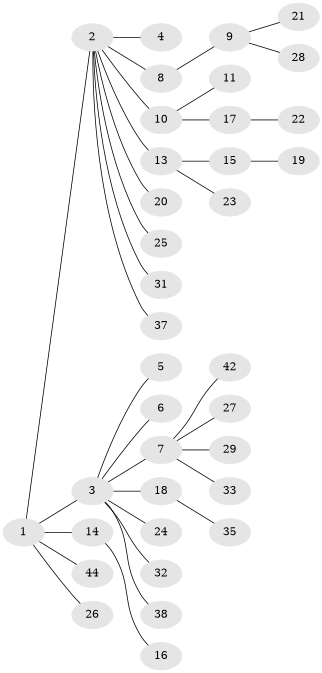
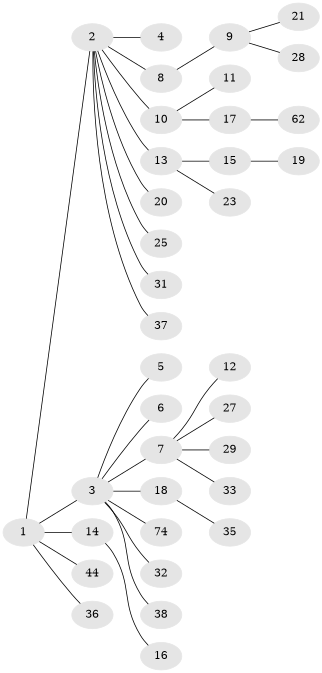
node "22": label "22" -> "62"
node "42": label "42" -> "12"
node "24": label "24" -> "74"
node "26": label "26" -> "36"
